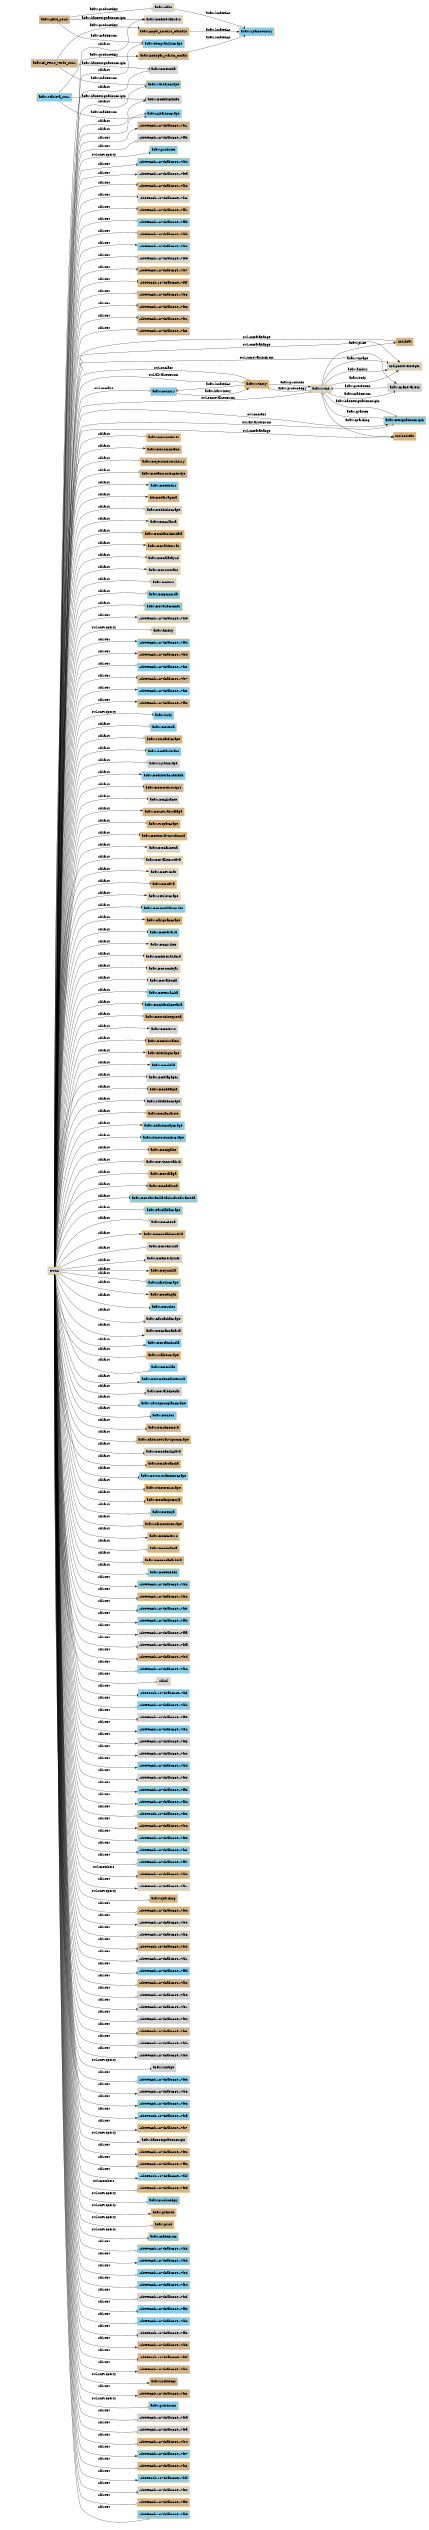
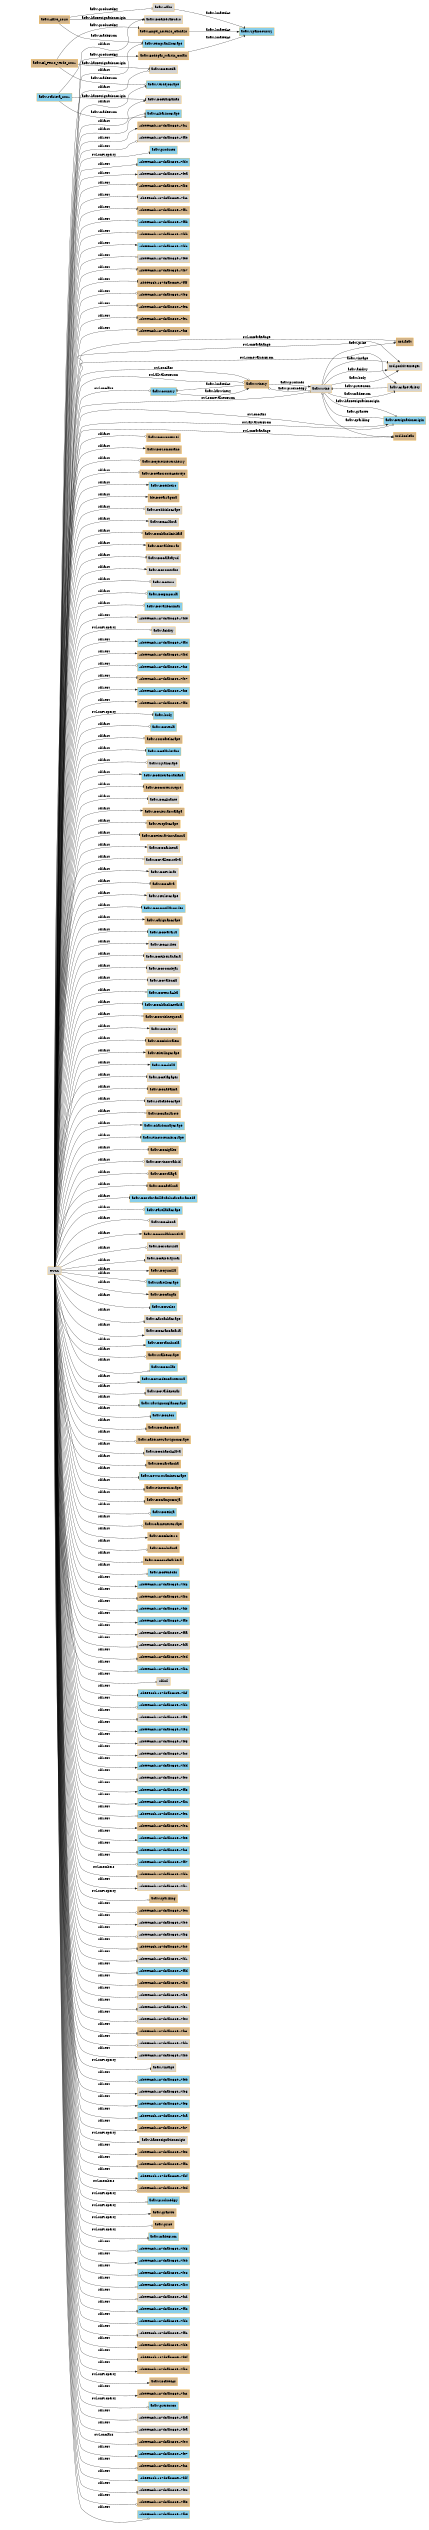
edge "NULL" -> "-2bee963b:187d3abc389:-7f94": label "rdf:rest" -> "owl:onClass"
